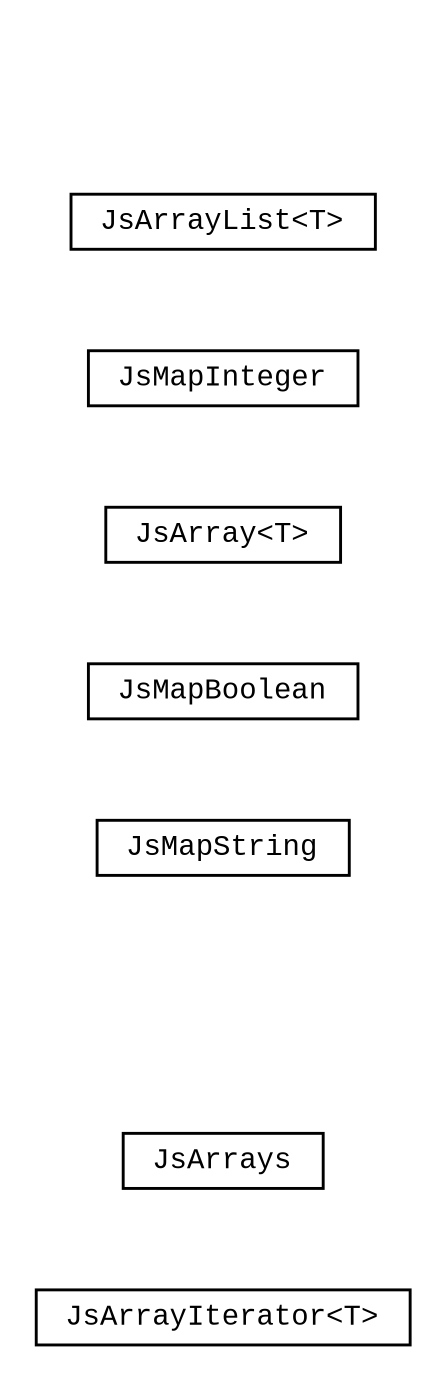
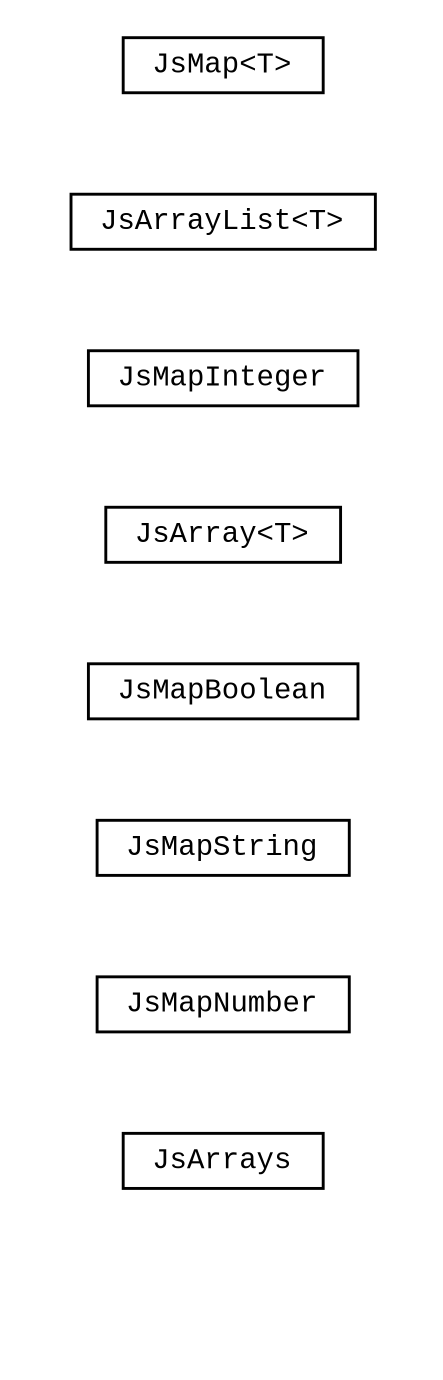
node "JsMap<T>": added
node "JsMapNumber": added
node "JsArrayIterator<T>": removed
